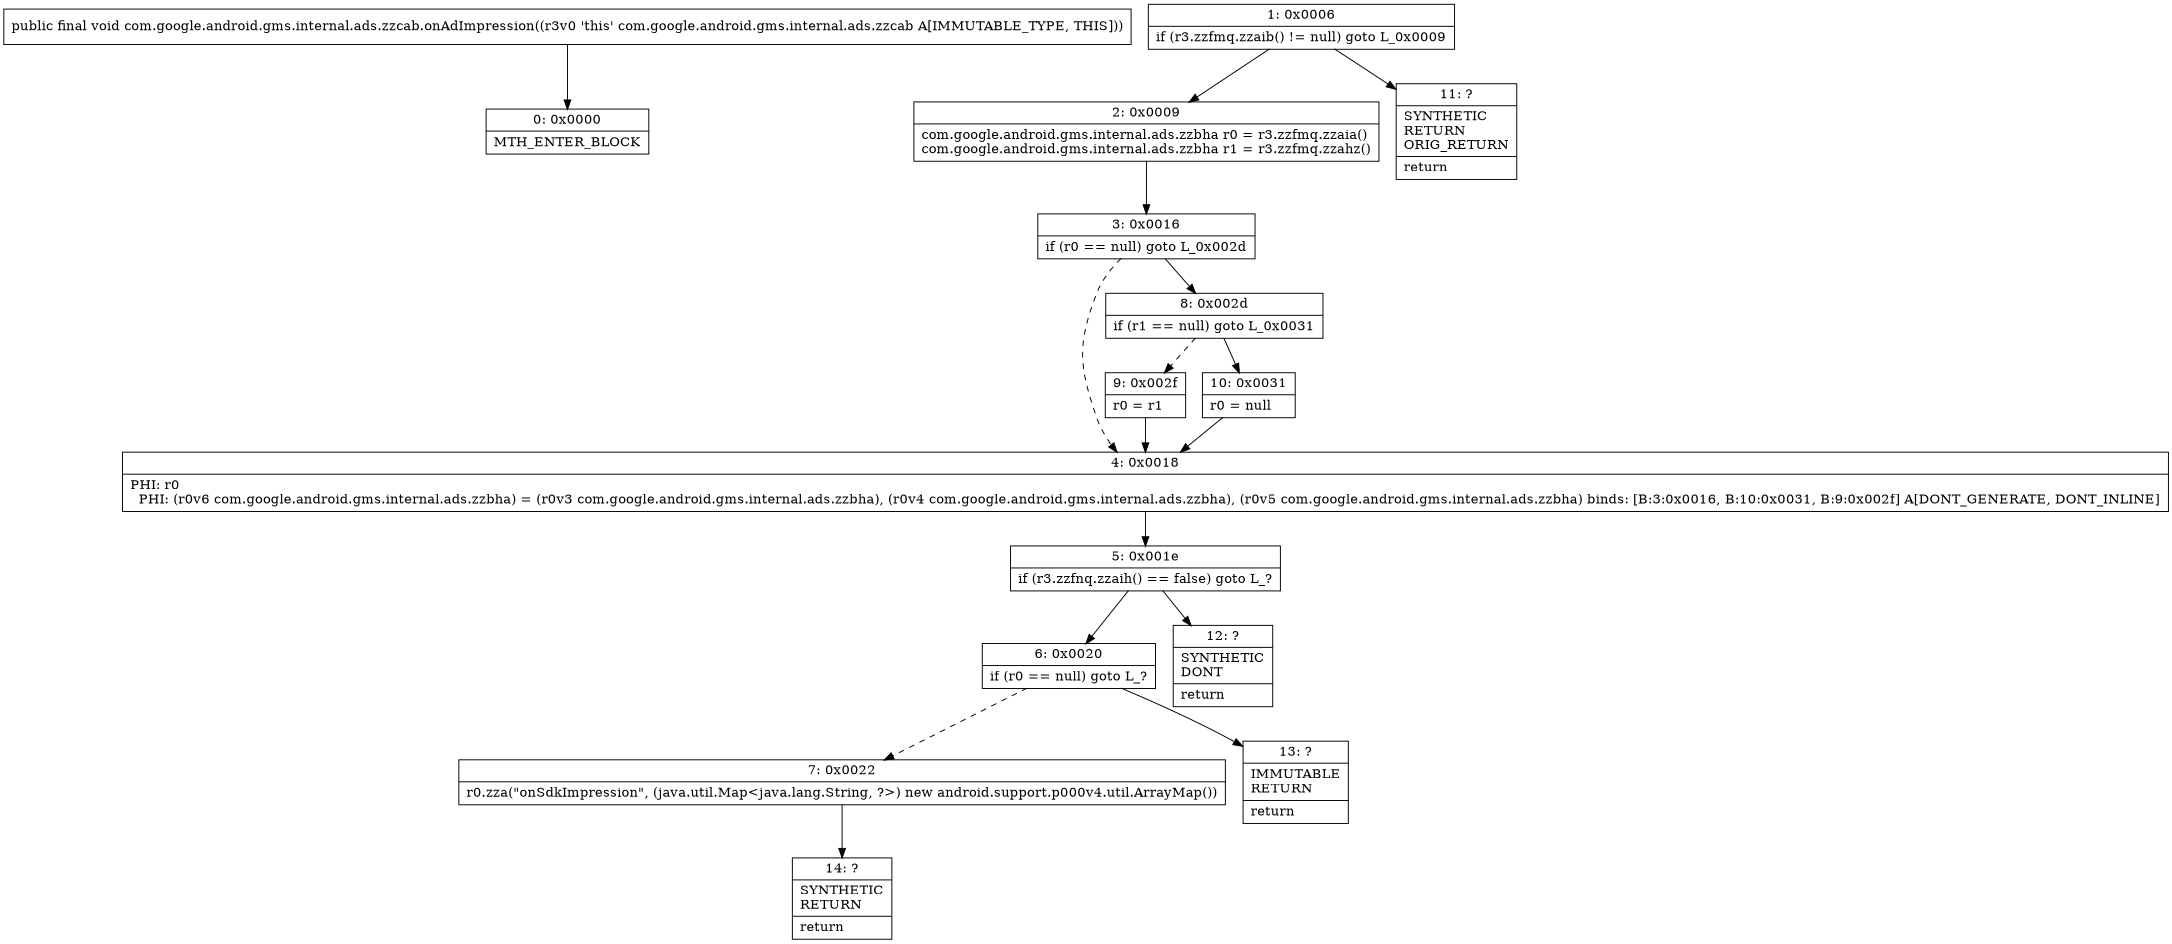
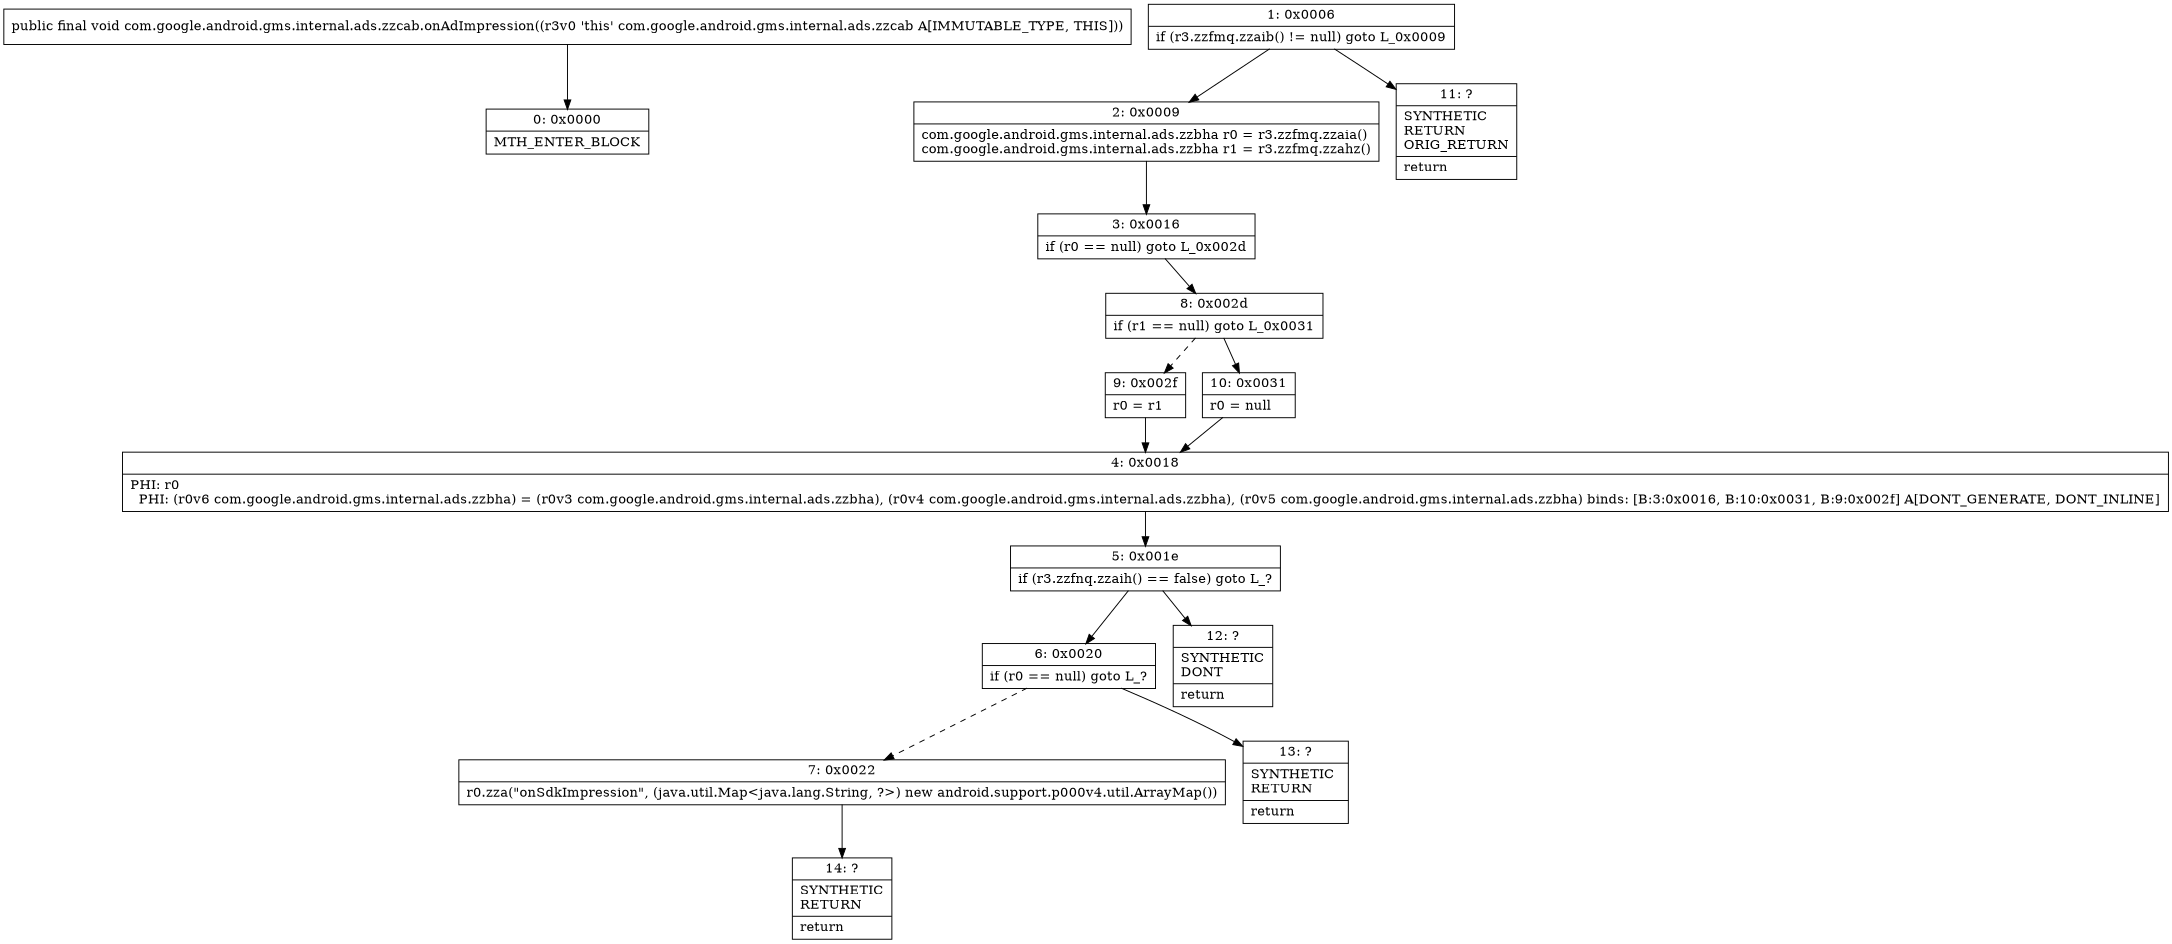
edge "3: 0x0016" -> "4: 0x0018": removed
node "13: ?": text "IMMUTABLE" -> "SYNTHETIC"
